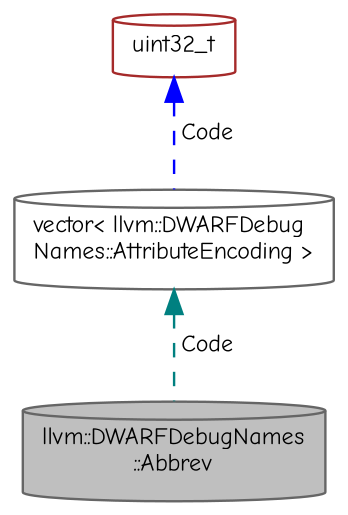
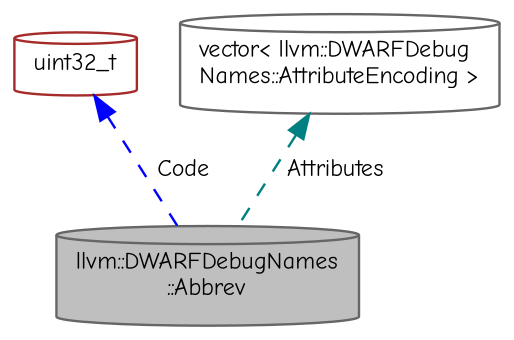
edge "vector< llvm::DWARFDebug Names::AttributeEncoding >" -> "uint32_t": now "llvm::DWARFDebugNames ::Abbrev" -> "uint32_t"
edge "llvm::DWARFDebugNames ::Abbrev" -> "vector< llvm::DWARFDebug Names::AttributeEncoding >": label " Code" -> " Attributes"
